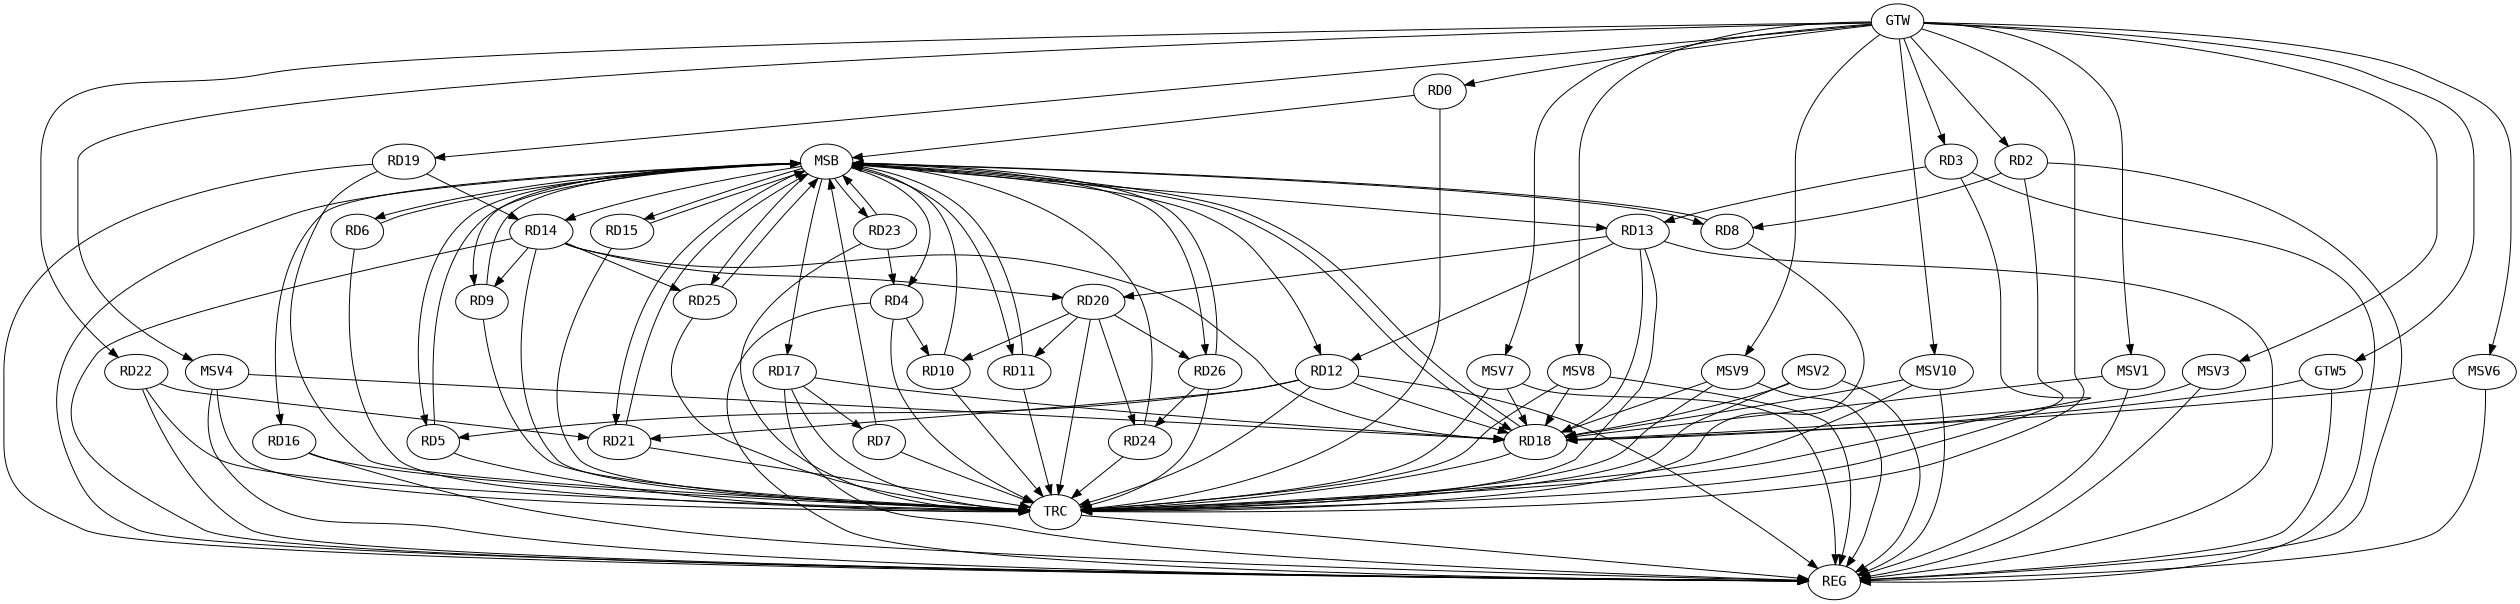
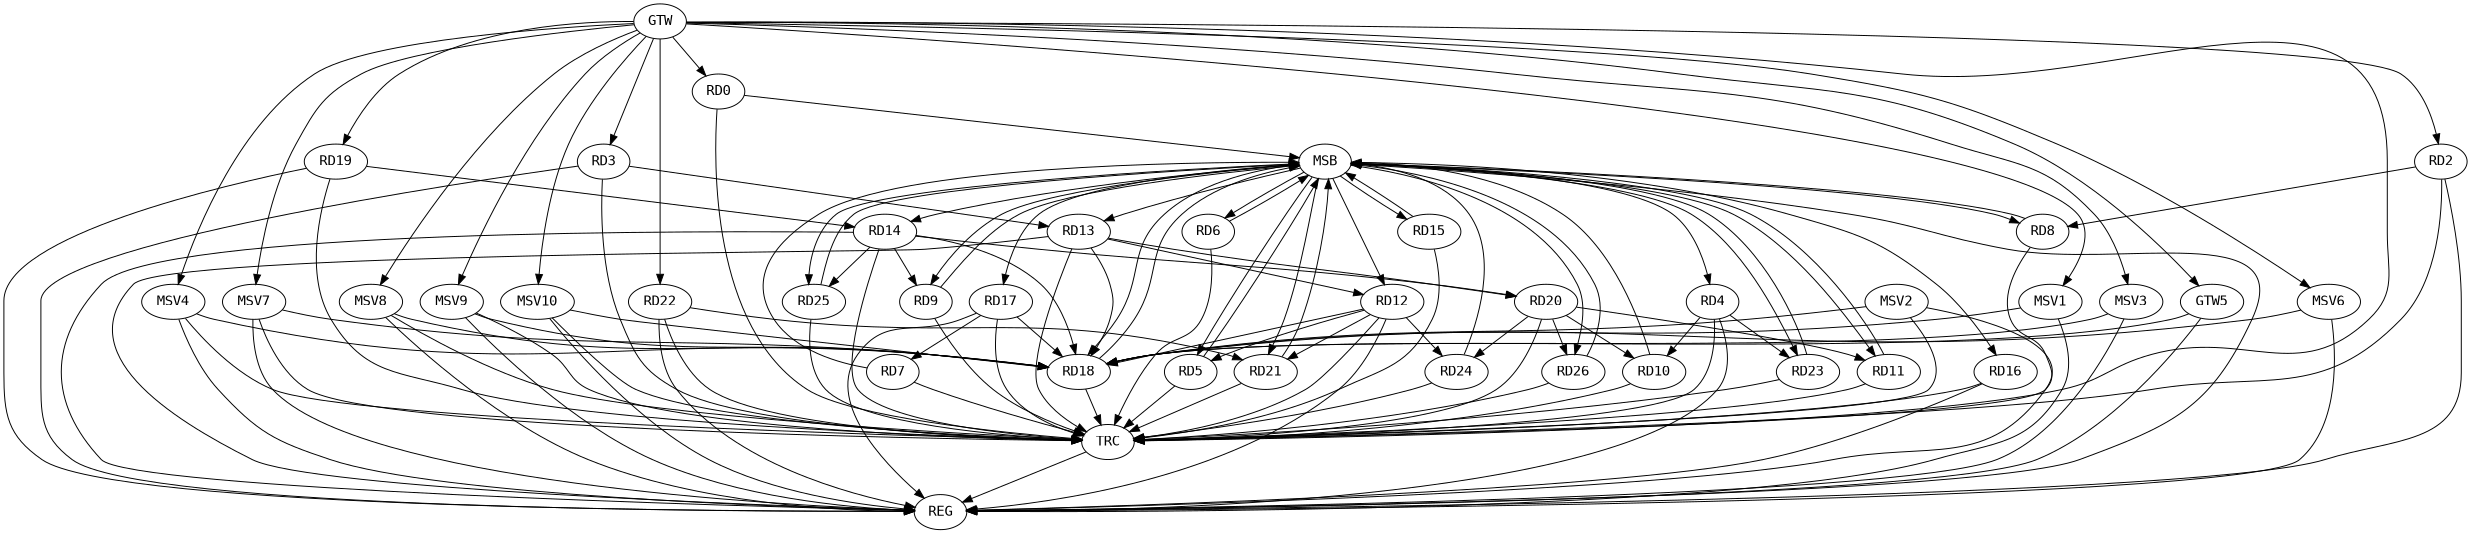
edge "RD23" -> "RD4": reversed
edge "RD26" -> "RD24": now "RD12" -> "RD24"
